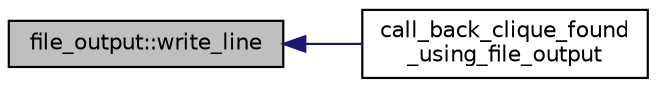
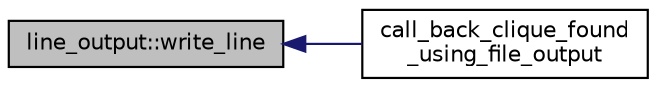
node "file_output::write_line": label "file_output::write_line" -> "line_output::write_line"
